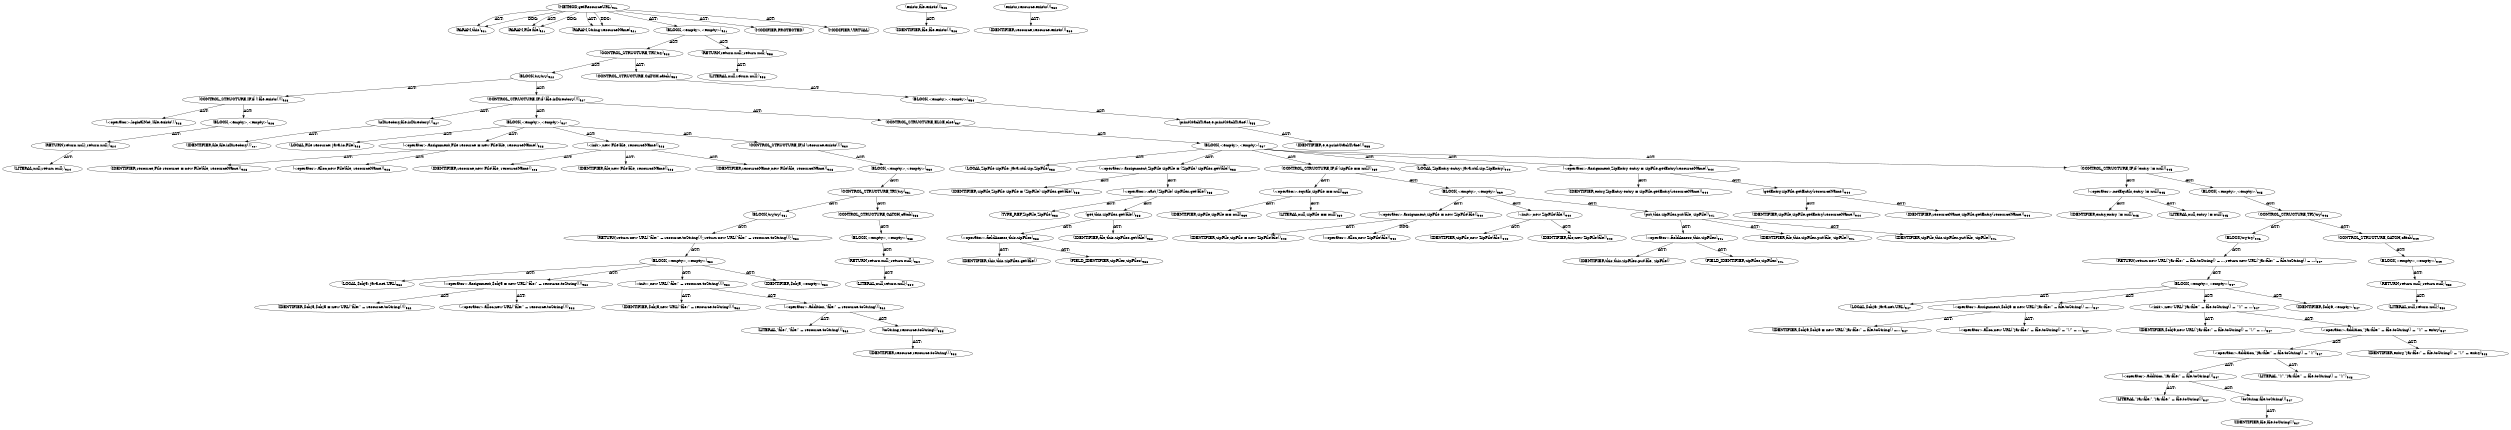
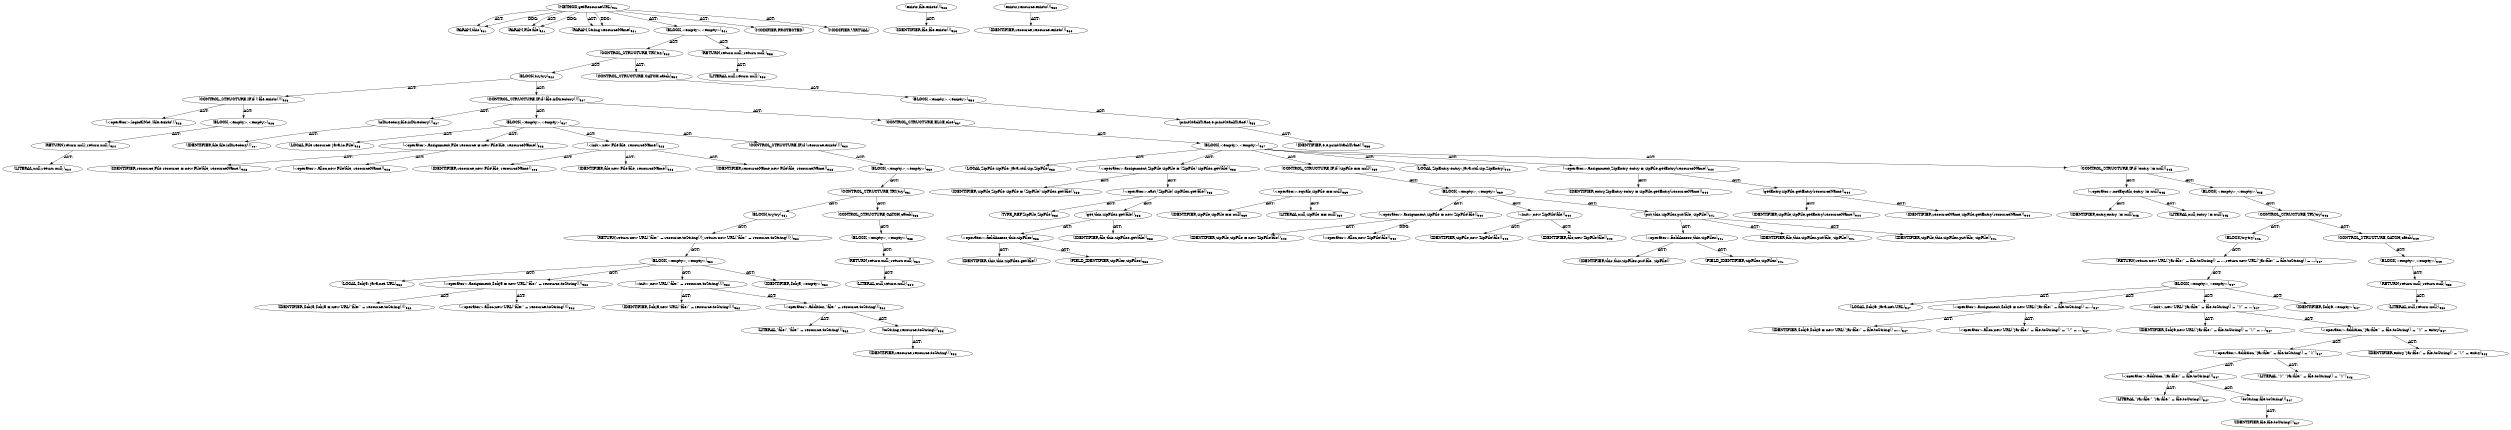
edge "(CONTROL_STRUCTURE,IF,if (zipFile == null))" -> "(<operator>.equals,zipFile == null)": removed, label "AST:"
